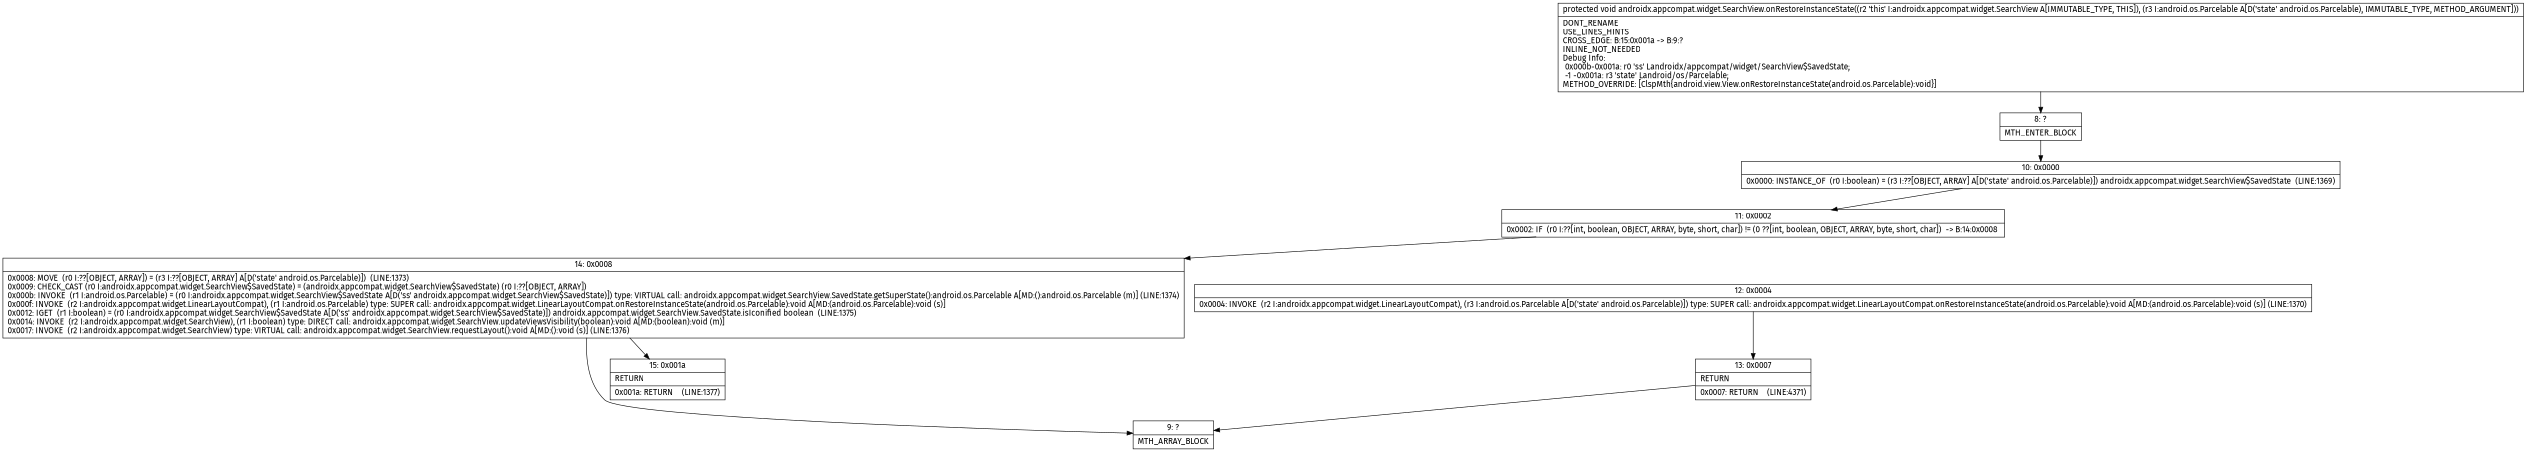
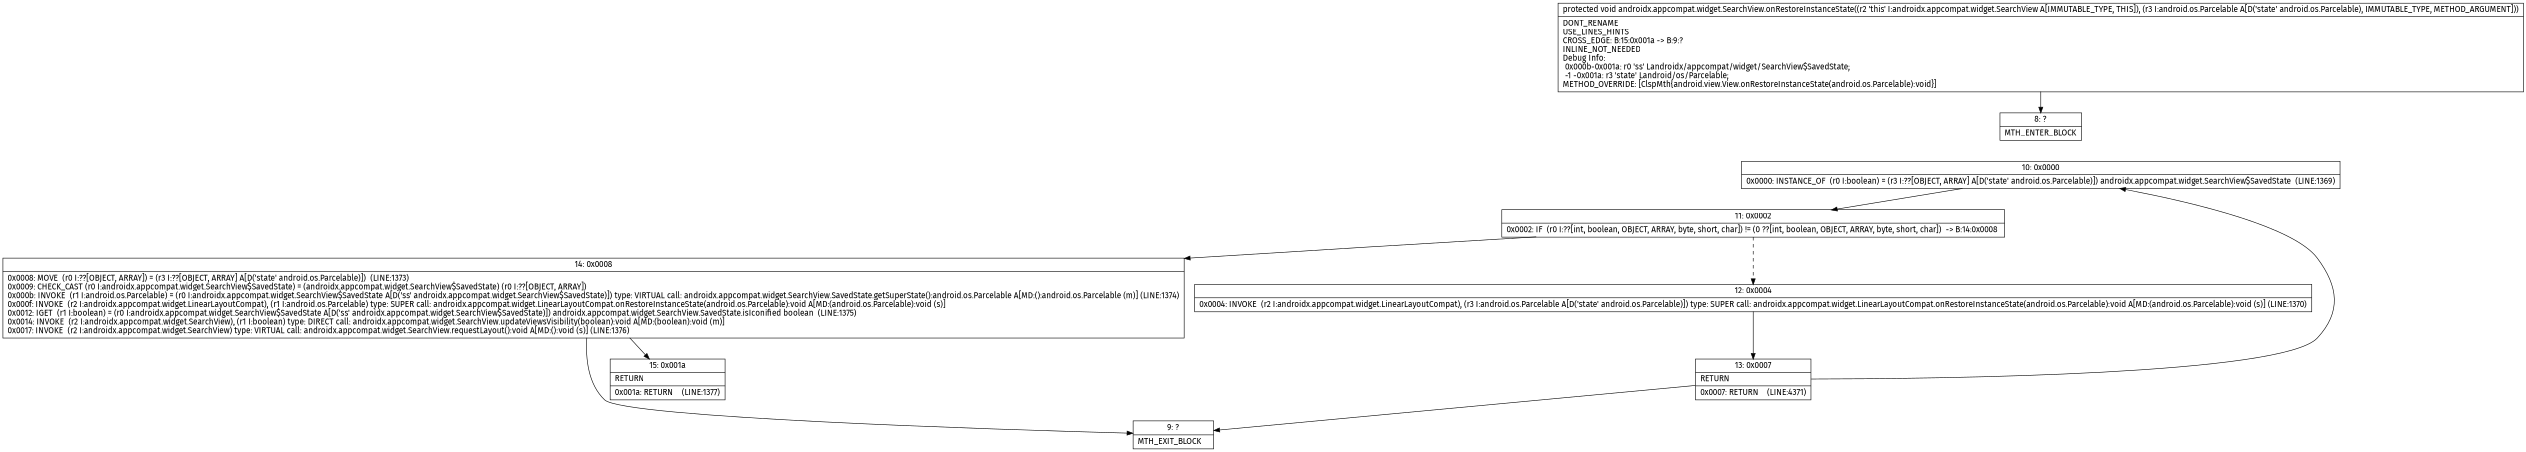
edge "8: ?" -> "10: 0x0000": now "13: 0x0007" -> "10: 0x0000"
edge "11: 0x0002" -> "12: 0x0004": added
node "9: ?": text "MTH_ARRAY_BLOCK" -> "MTH_EXIT_BLOCK"
